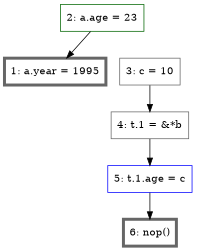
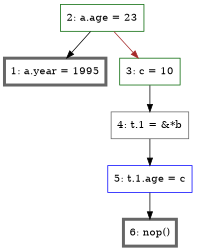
edge "2: a.age = 23" -> "3: c = 10": added
node "3: c = 10": color gray40 -> darkgreen
